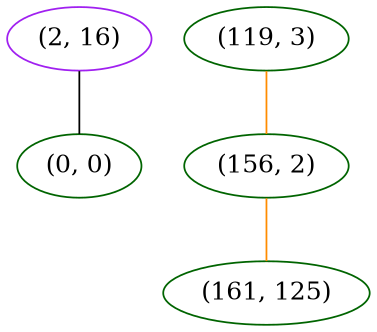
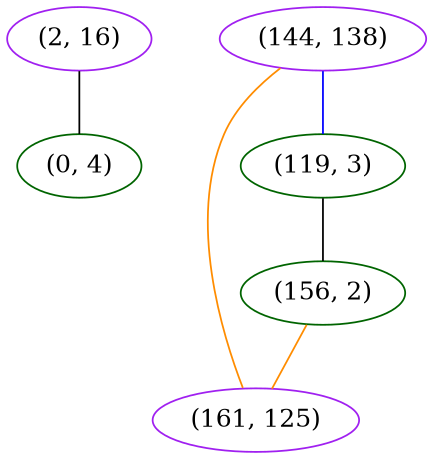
node "(144, 138)": added
edge "(119, 3)" -- "(156, 2)": color darkorange -> black
node "(0, 0)": label "(0, 0)" -> "(0, 4)"
node "(161, 125)": color darkgreen -> purple
